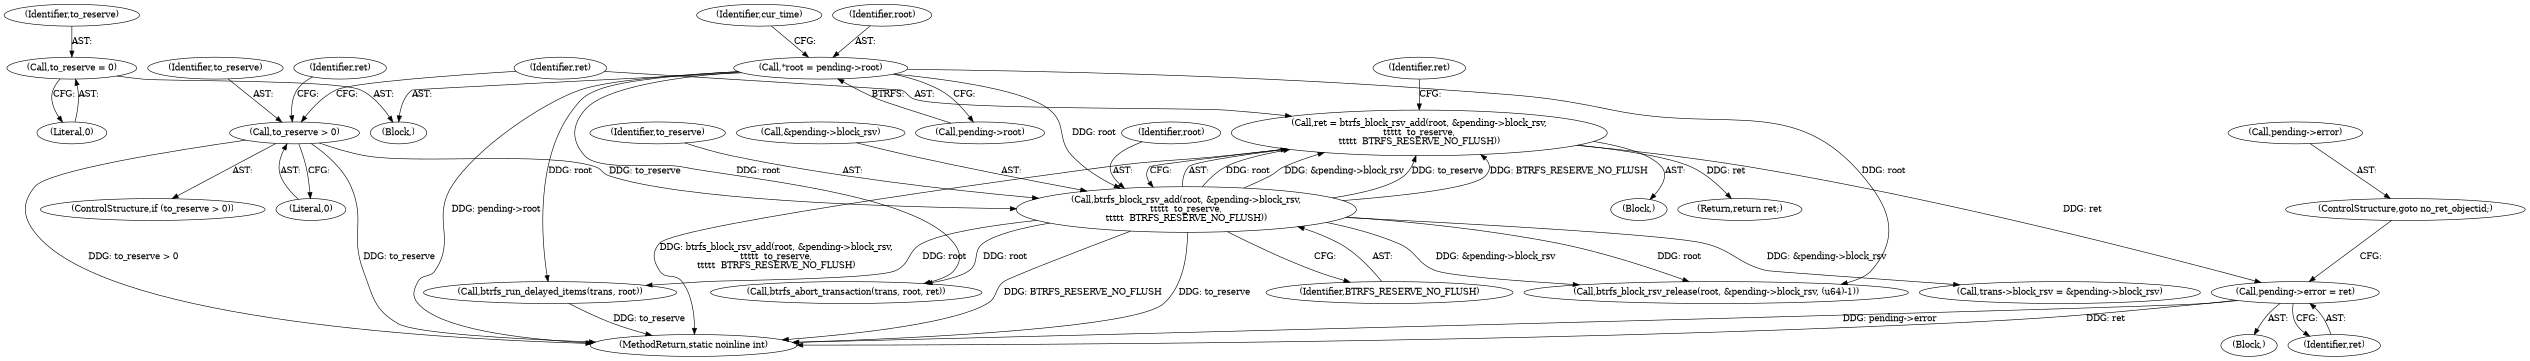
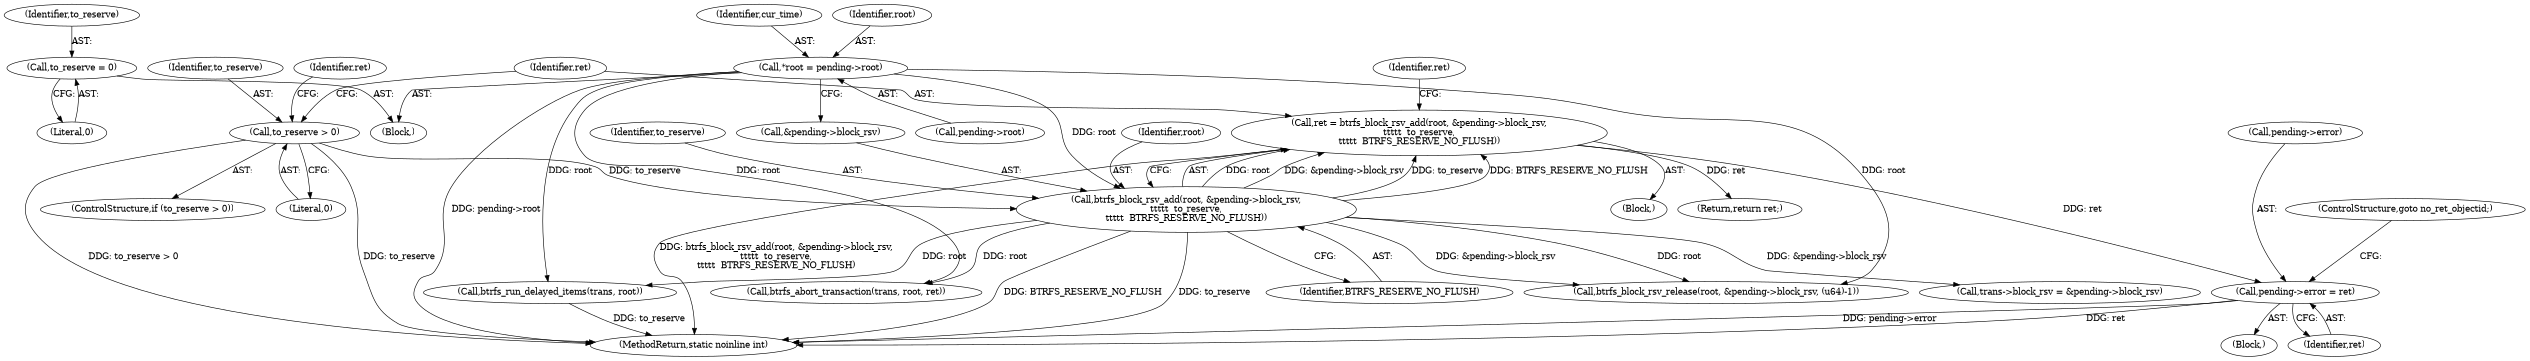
edge "(Identifier,cur_time)" -> "(Call,*root = pending->root)": label "CFG: " -> "AST: "
edge "(Call,*root = pending->root)" -> "(Call,pending->root)": now "(Call,*root = pending->root)" -> "(Call,&pending->block_rsv)"
edge "(Call,pending->root)" -> "(Call,*root = pending->root)": label "BTRFS: " -> "AST: "
edge "(Call,pending->error)" -> "(ControlStructure,goto no_ret_objectid;)": now "(Call,pending->error)" -> "(Call,pending->error = ret)"
